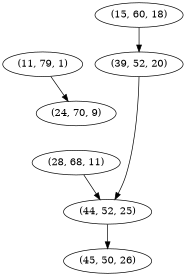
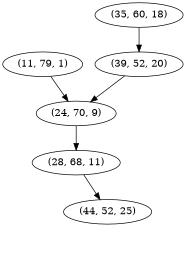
node "(15, 60, 18)": label "(15, 60, 18)" -> "(35, 60, 18)"
edge "(24, 70, 9)" -> "(28, 68, 11)": added
edge "(39, 52, 20)" -> "(44, 52, 25)": now "(39, 52, 20)" -> "(24, 70, 9)"
node "(45, 50, 26)": removed
